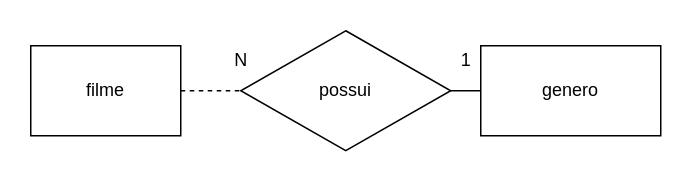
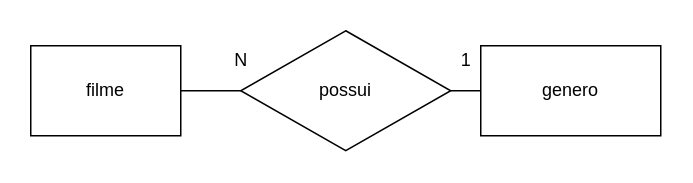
edge "filme" -- "possui": style dashed -> solid
